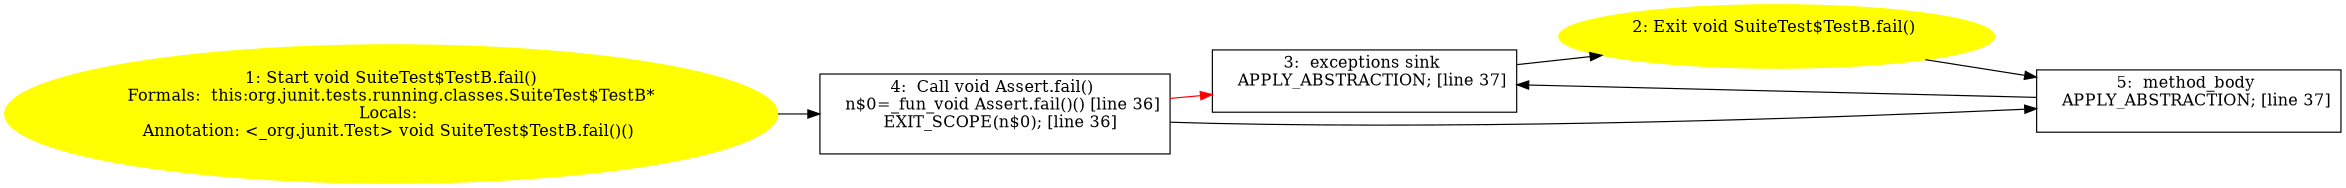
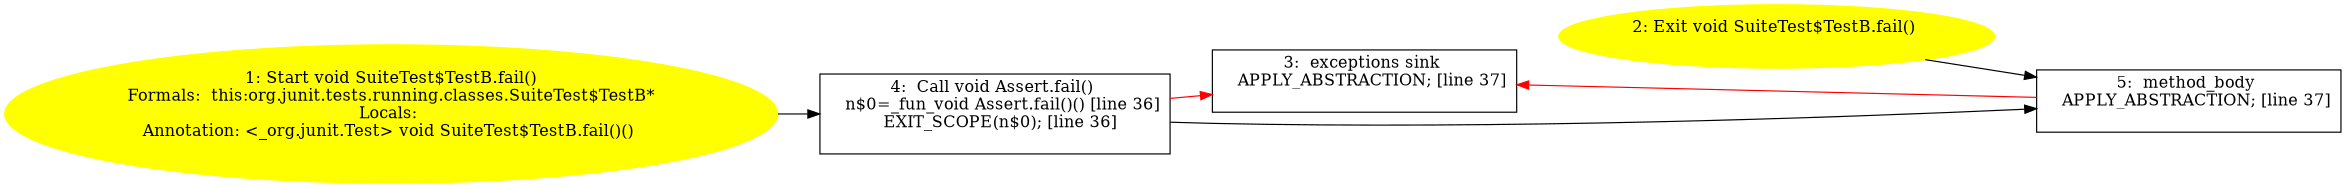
edge "3:  exceptions sink APPLY_ABSTRACTION; [line 37]" -> "2: Exit void SuiteTest$TestB.fail()": removed
edge "5:  method_body APPLY_ABSTRACTION; [line 37]" -> "3:  exceptions sink APPLY_ABSTRACTION; [line 37]": color black -> red
